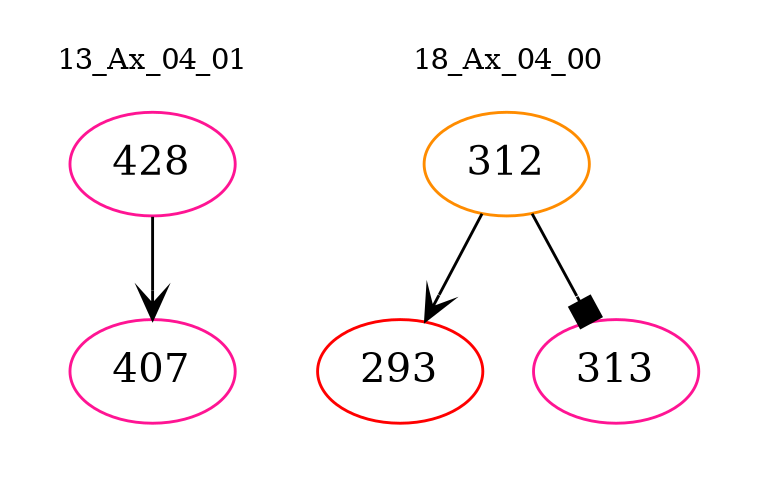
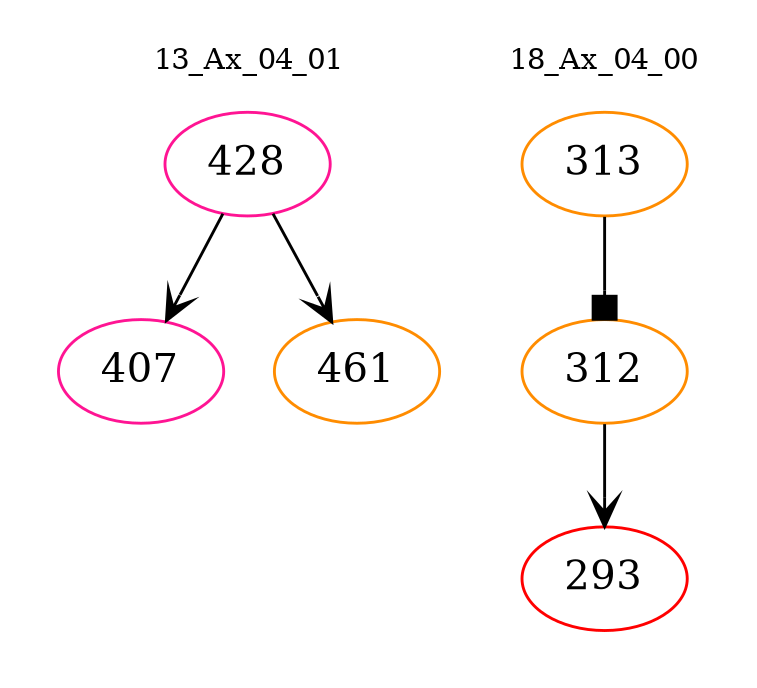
edge "312" -> "313": reversed
node "461": added
node "313": color deeppink -> darkorange
